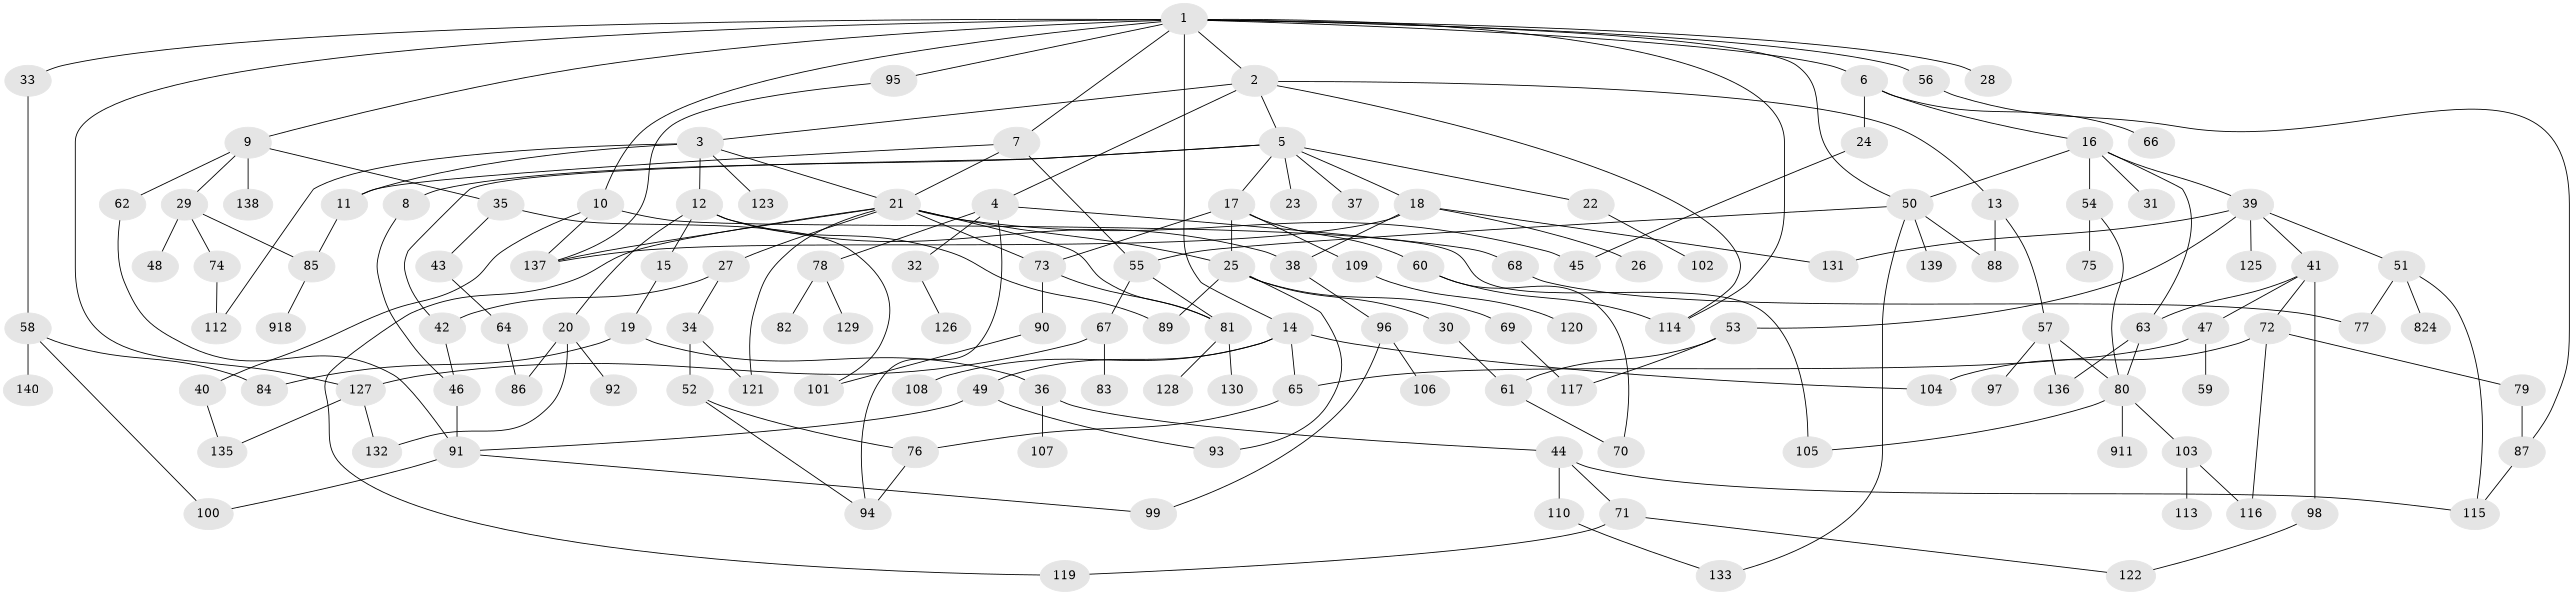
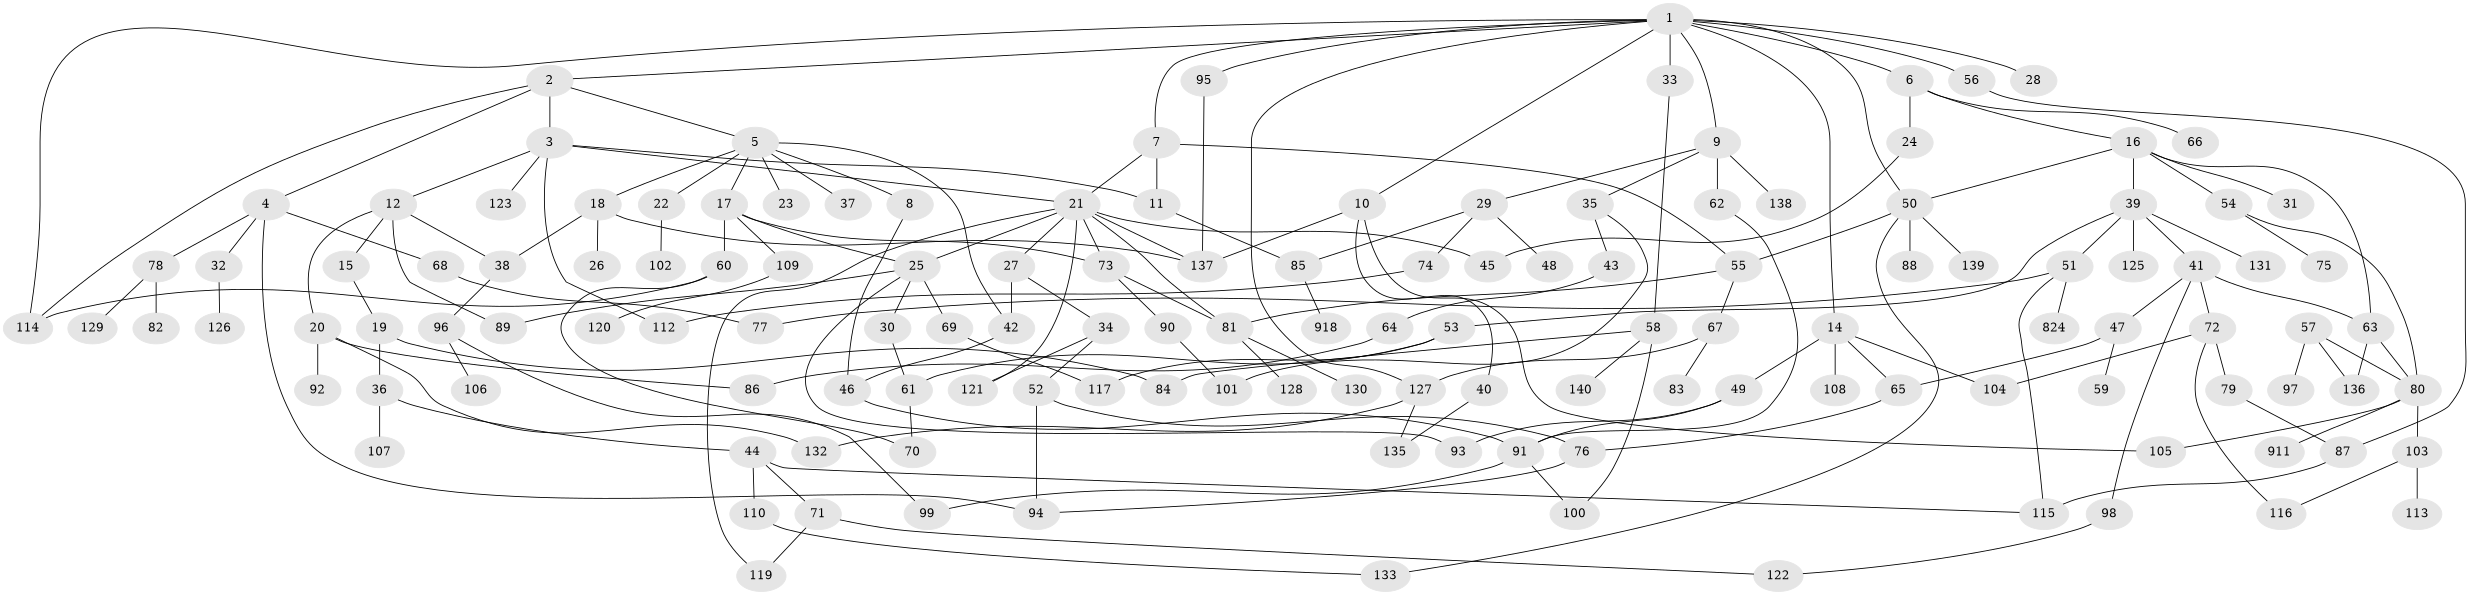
node "13": removed
edge "18" -- "131": removed
